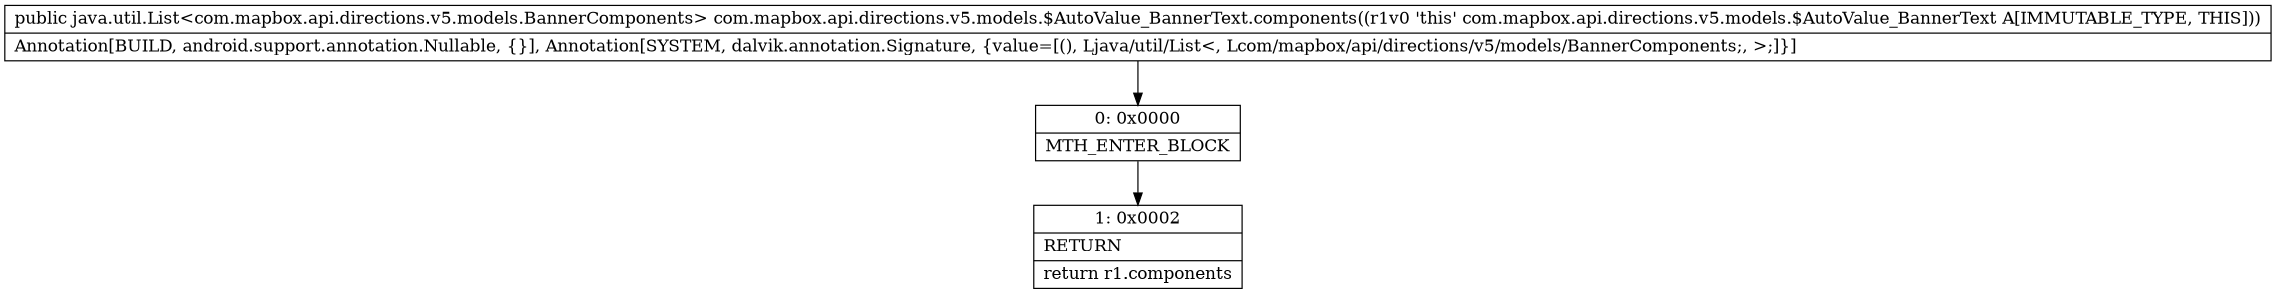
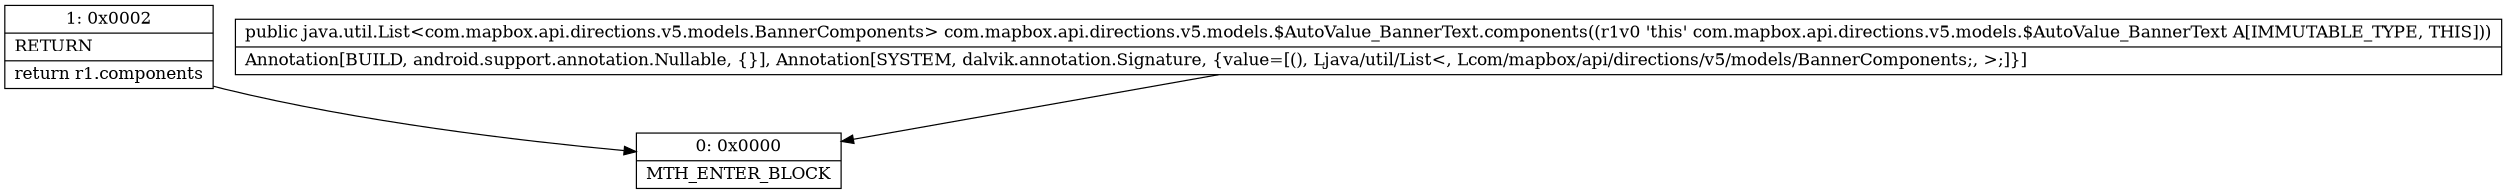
edge "0: 0x0000" -> "1: 0x0002": reversed
